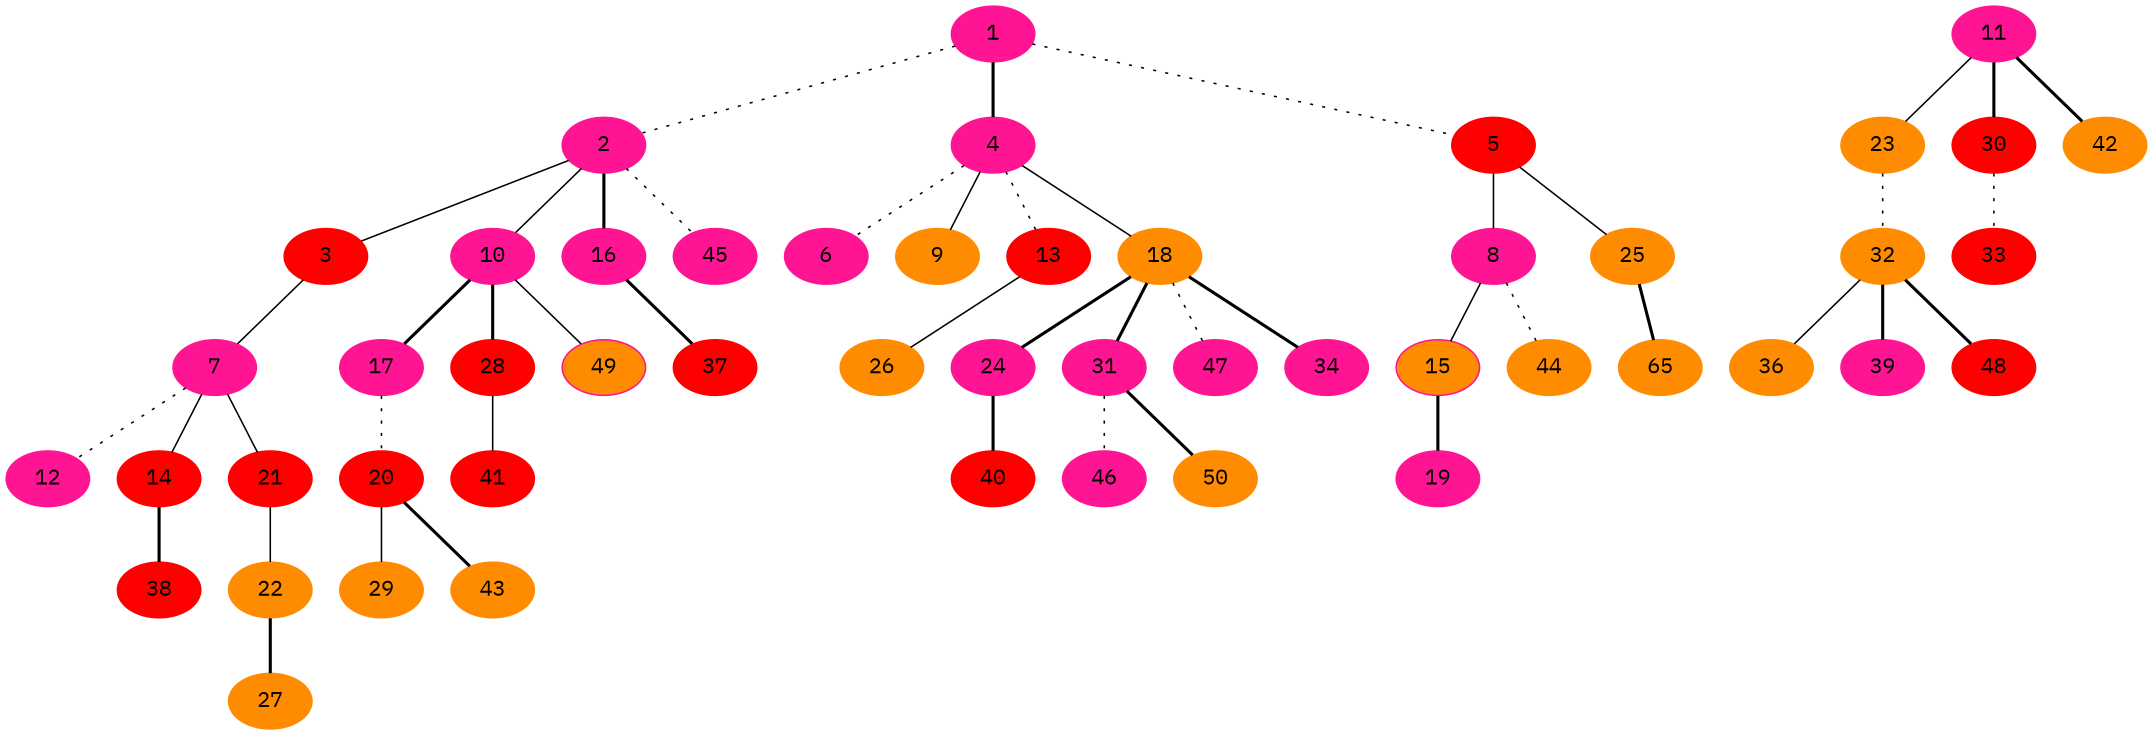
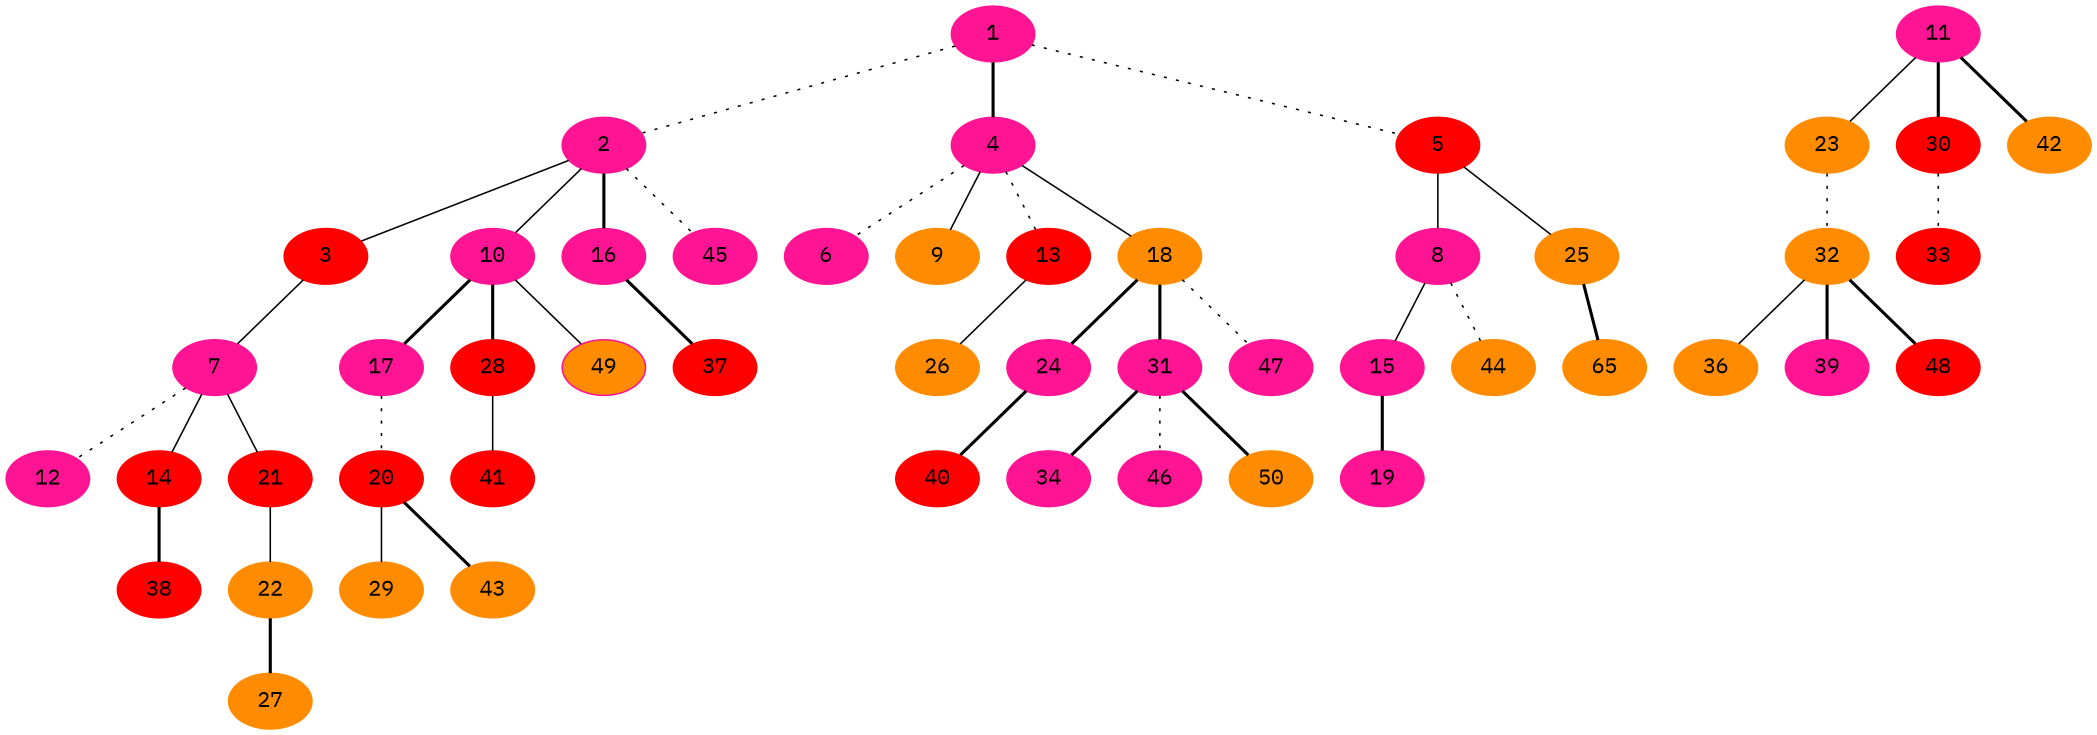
edge "18" -- "34": now "31" -- "34"
node "15": fillcolor darkorange -> deeppink
